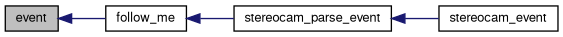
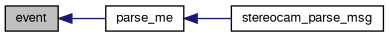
node "follow_me": label "follow_me" -> "parse_me"
node "stereocam_parse_event": label "stereocam_parse_event" -> "stereocam_parse_msg"
node "stereocam_event": removed
